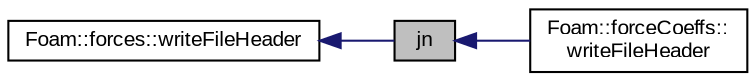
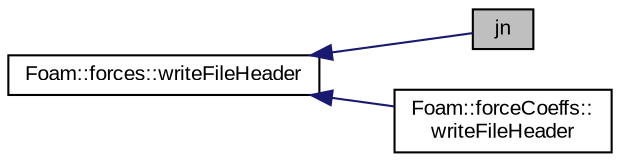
edge "Foam::forceCoeffs:: writeFileHeader" -> "jn": now "Foam::forceCoeffs:: writeFileHeader" -> "Foam::forces::writeFileHeader"
